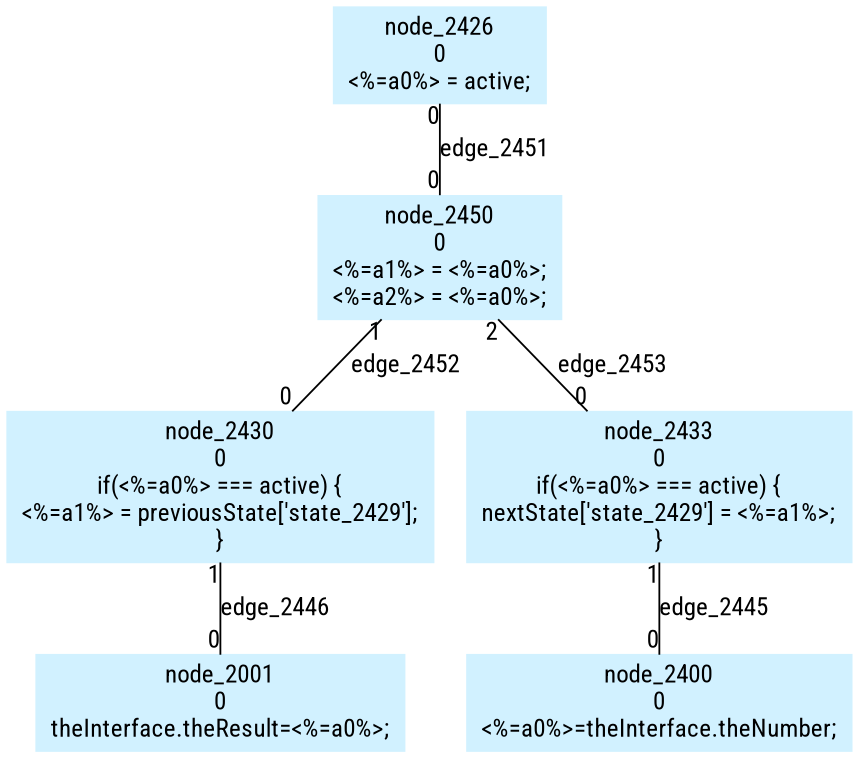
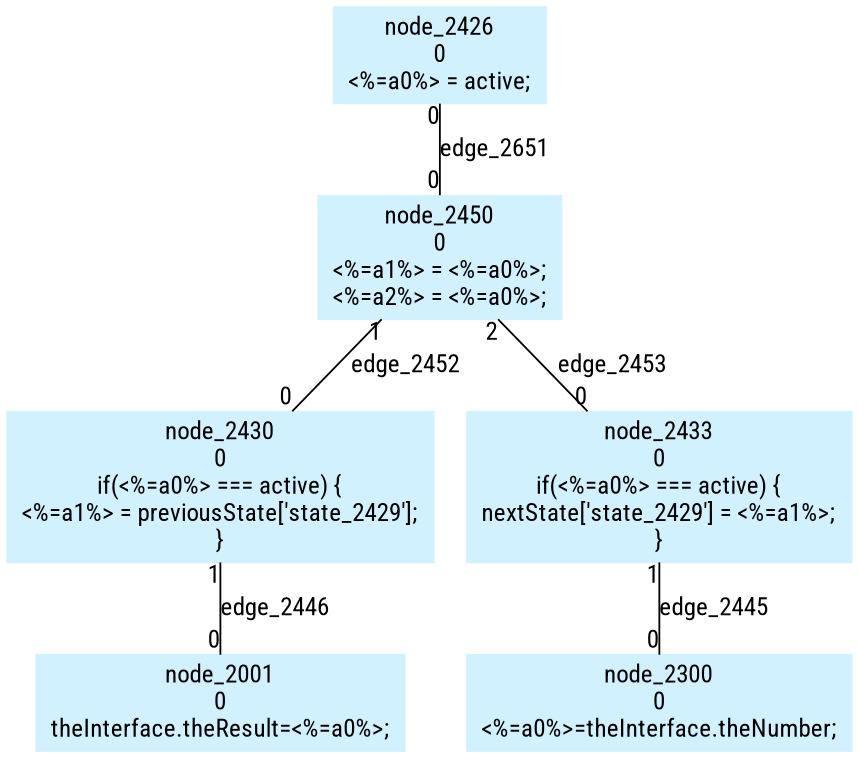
edge "node_2426 0 <%=a0%> = active;" -- "node_2450 0 <%=a1%> = <%=a0%>; <%=a2%> = <%=a0%>;": label "edge_2451" -> "edge_2651"
node "node_2400 0 <%=a0%>=theInterface.theNumber;": label "node_2400 0 <%=a0%>=theInterface.theNumber;" -> "node_2300 0 <%=a0%>=theInterface.theNumber;"
